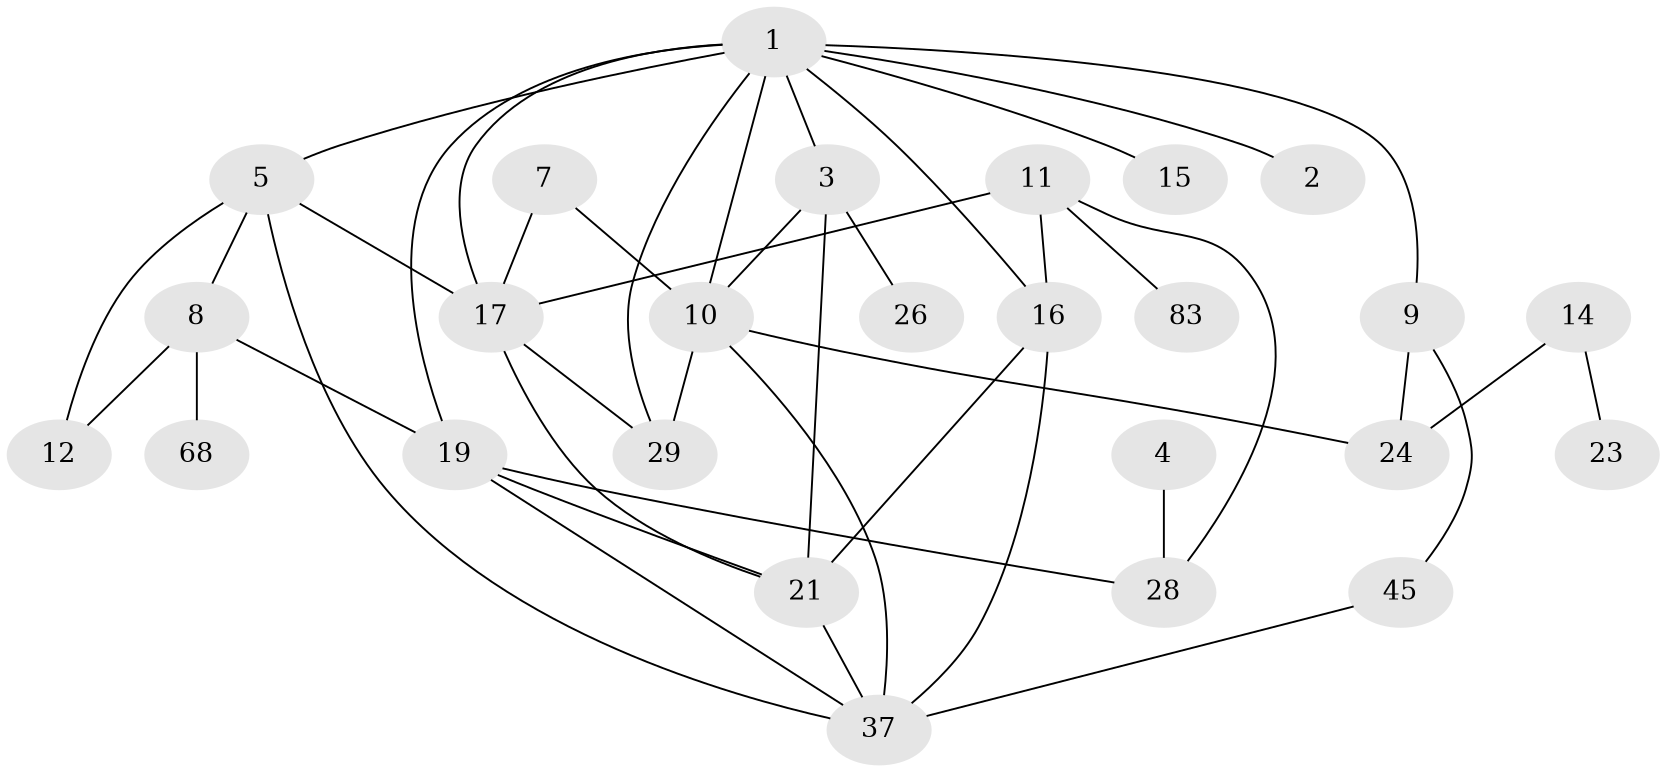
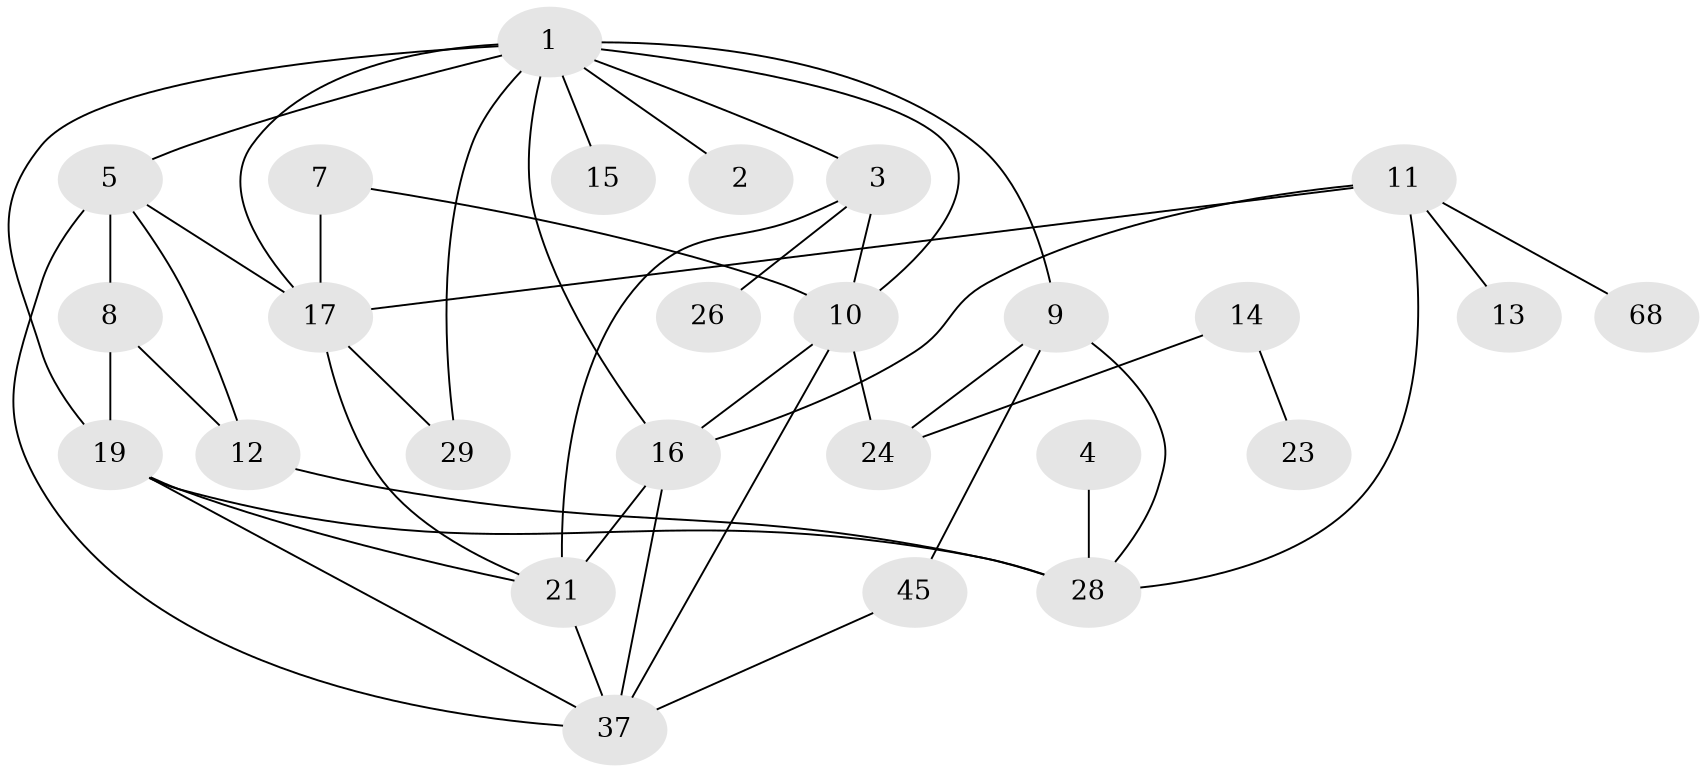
node "83": label "83" -> "13"
edge "8" -- "68": now "11" -- "68"
edge "10" -- "29": now "10" -- "16"
edge "9" -- "28": added
edge "12" -- "28": added
